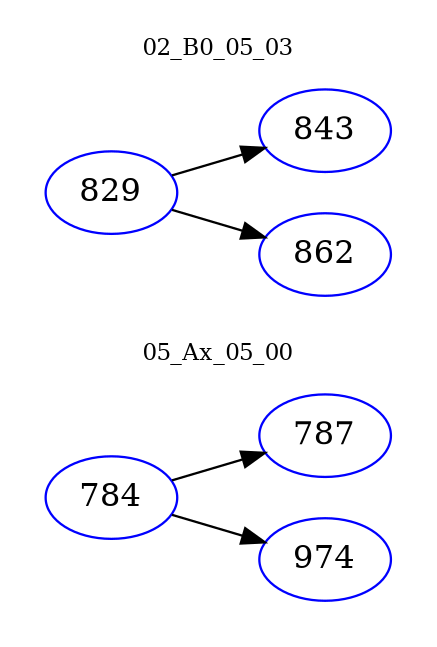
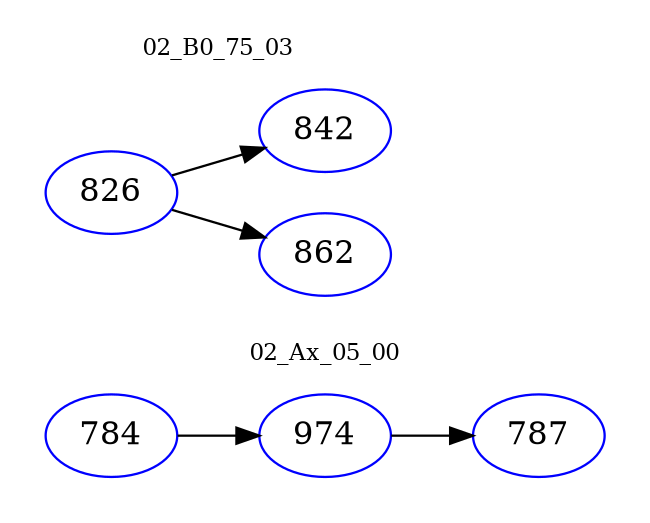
cluster "02_B0_05_03": label "02_B0_05_03" -> "02_B0_75_03"
node "843": label "843" -> "842"
node "829": label "829" -> "826"
cluster "05_Ax_05_00": label "05_Ax_05_00" -> "02_Ax_05_00"
edge "784" -> "787": now "974" -> "787"
